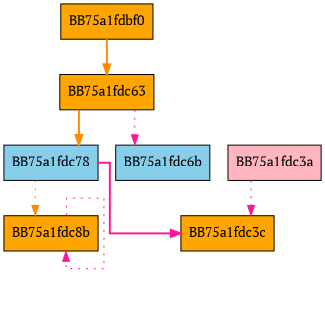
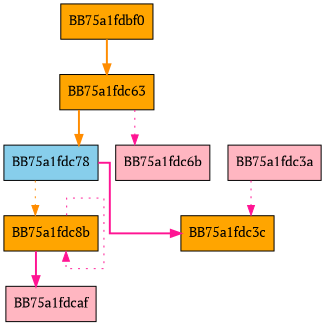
node "BB75a1fdc6b": fillcolor skyblue -> lightpink
node "BB75a1fdcaf": added
